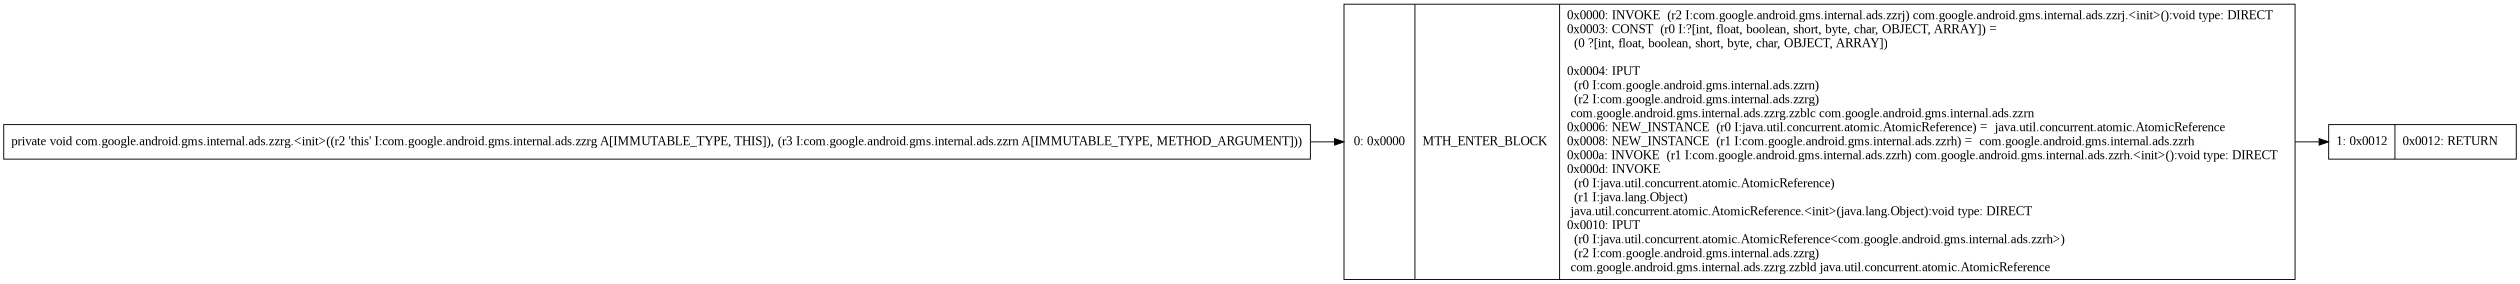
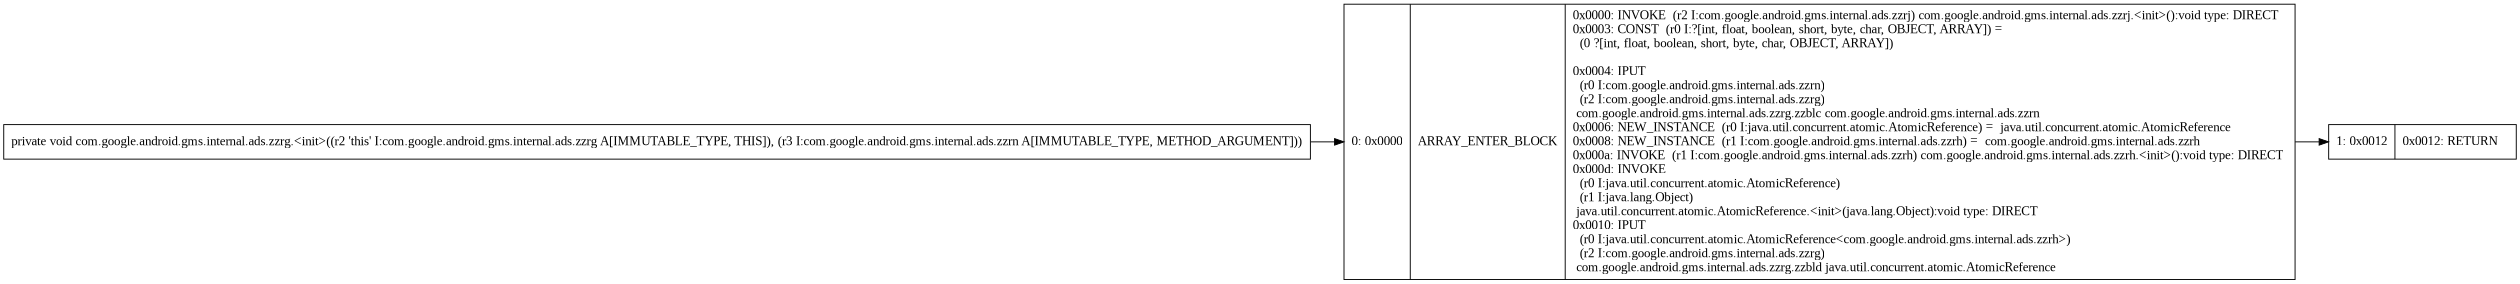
node "0: 0x0000": text "MTH_ENTER_BLOCK" -> "ARRAY_ENTER_BLOCK"
